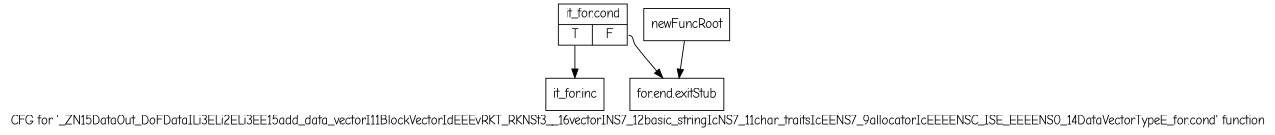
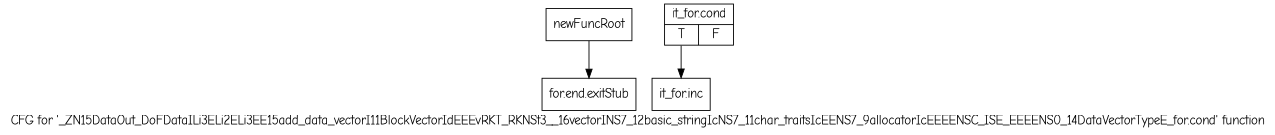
edge "it_for.cond" -> "for.end.exitStub": removed
